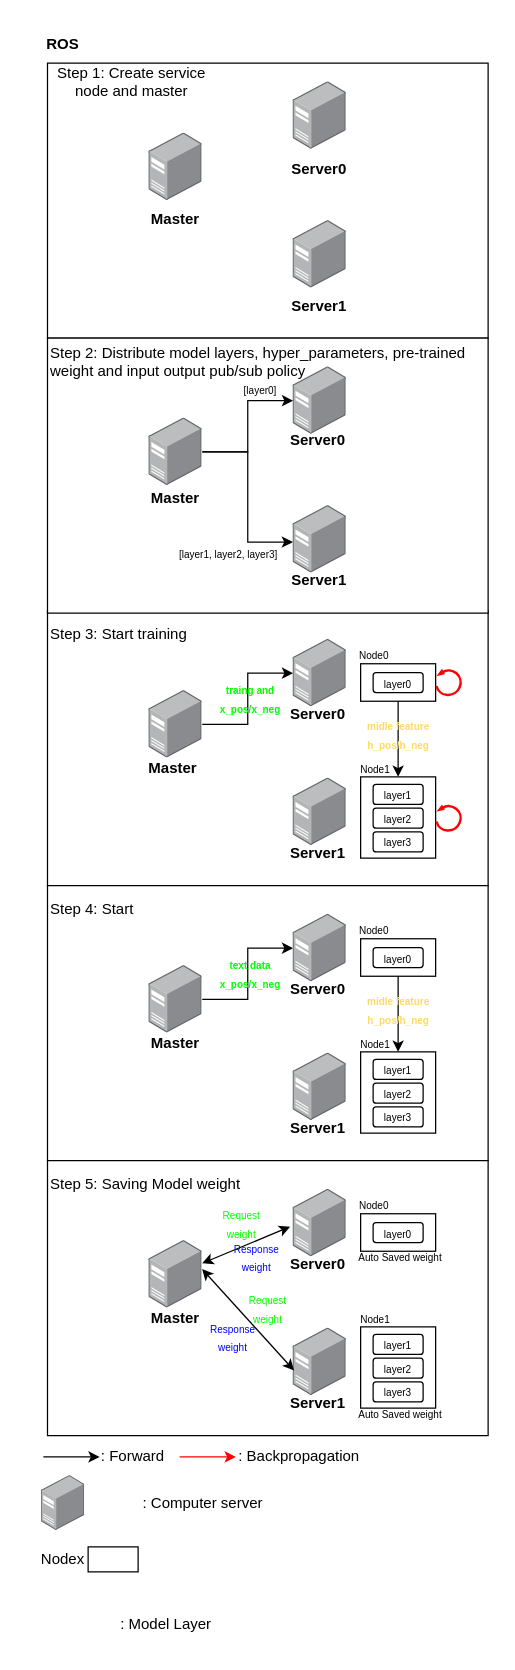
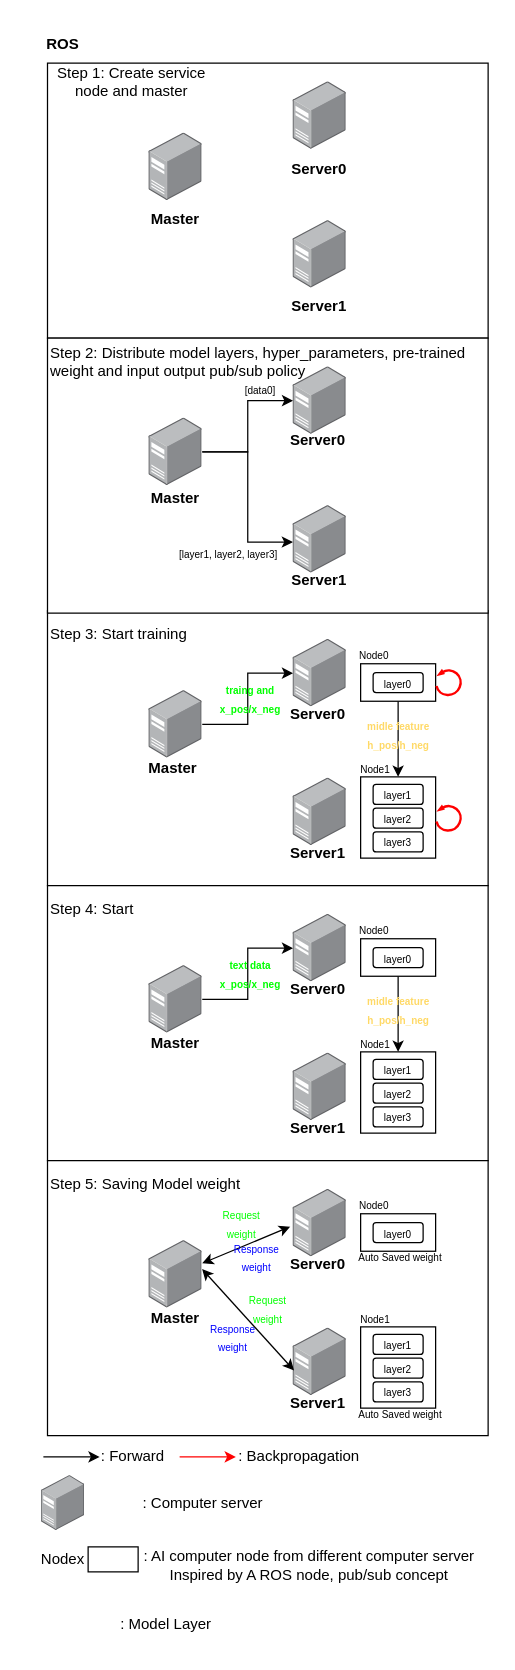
node "[layer0]": label "[layer0]" -> "[data0]"
node ": AI computer node from different computer server Inspired by A ROS node, pub/sub concept": added
